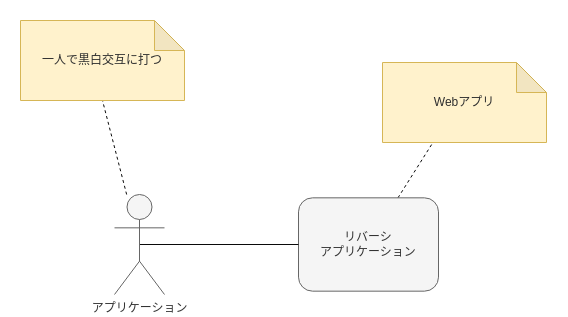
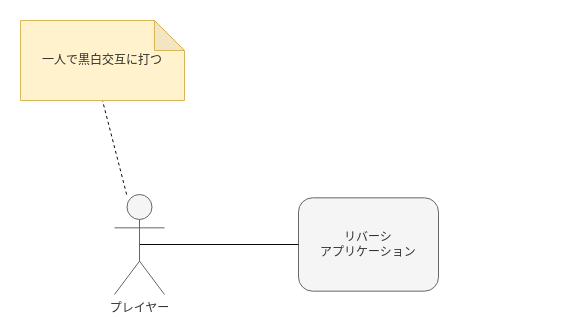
node "Webアプリ": removed
edge "Webアプリ" -- "リバーシ アプリケーション": removed
node "アプリケーション": label "アプリケーション" -> "プレイヤー"
